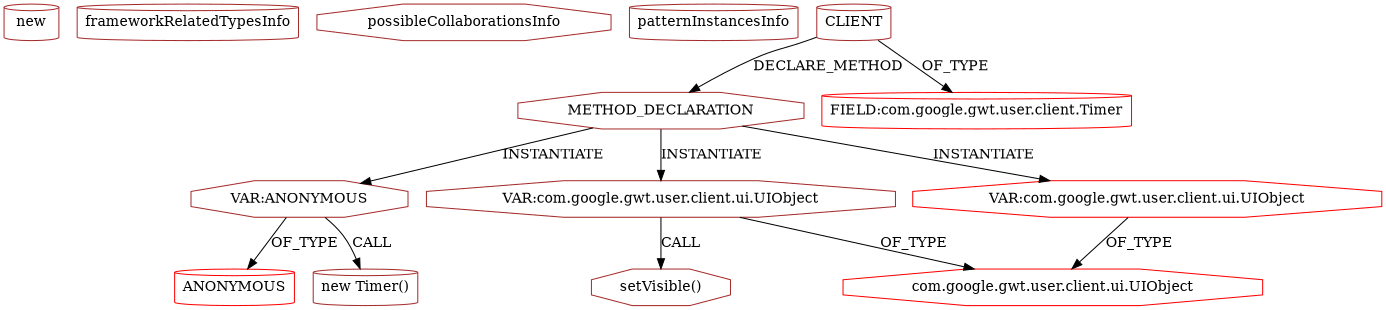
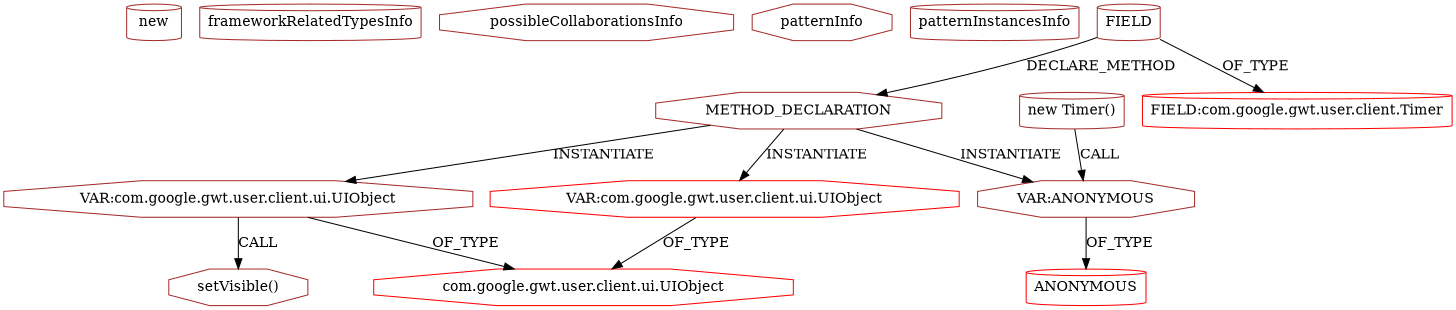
node "patternInfo": added
node "CLIENT": label "CLIENT" -> "FIELD"
edge "VAR:ANONYMOUS" -> "new Timer()": reversed
